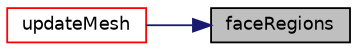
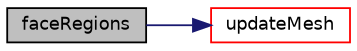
edge "updateMesh" -> "faceRegions": reversed
